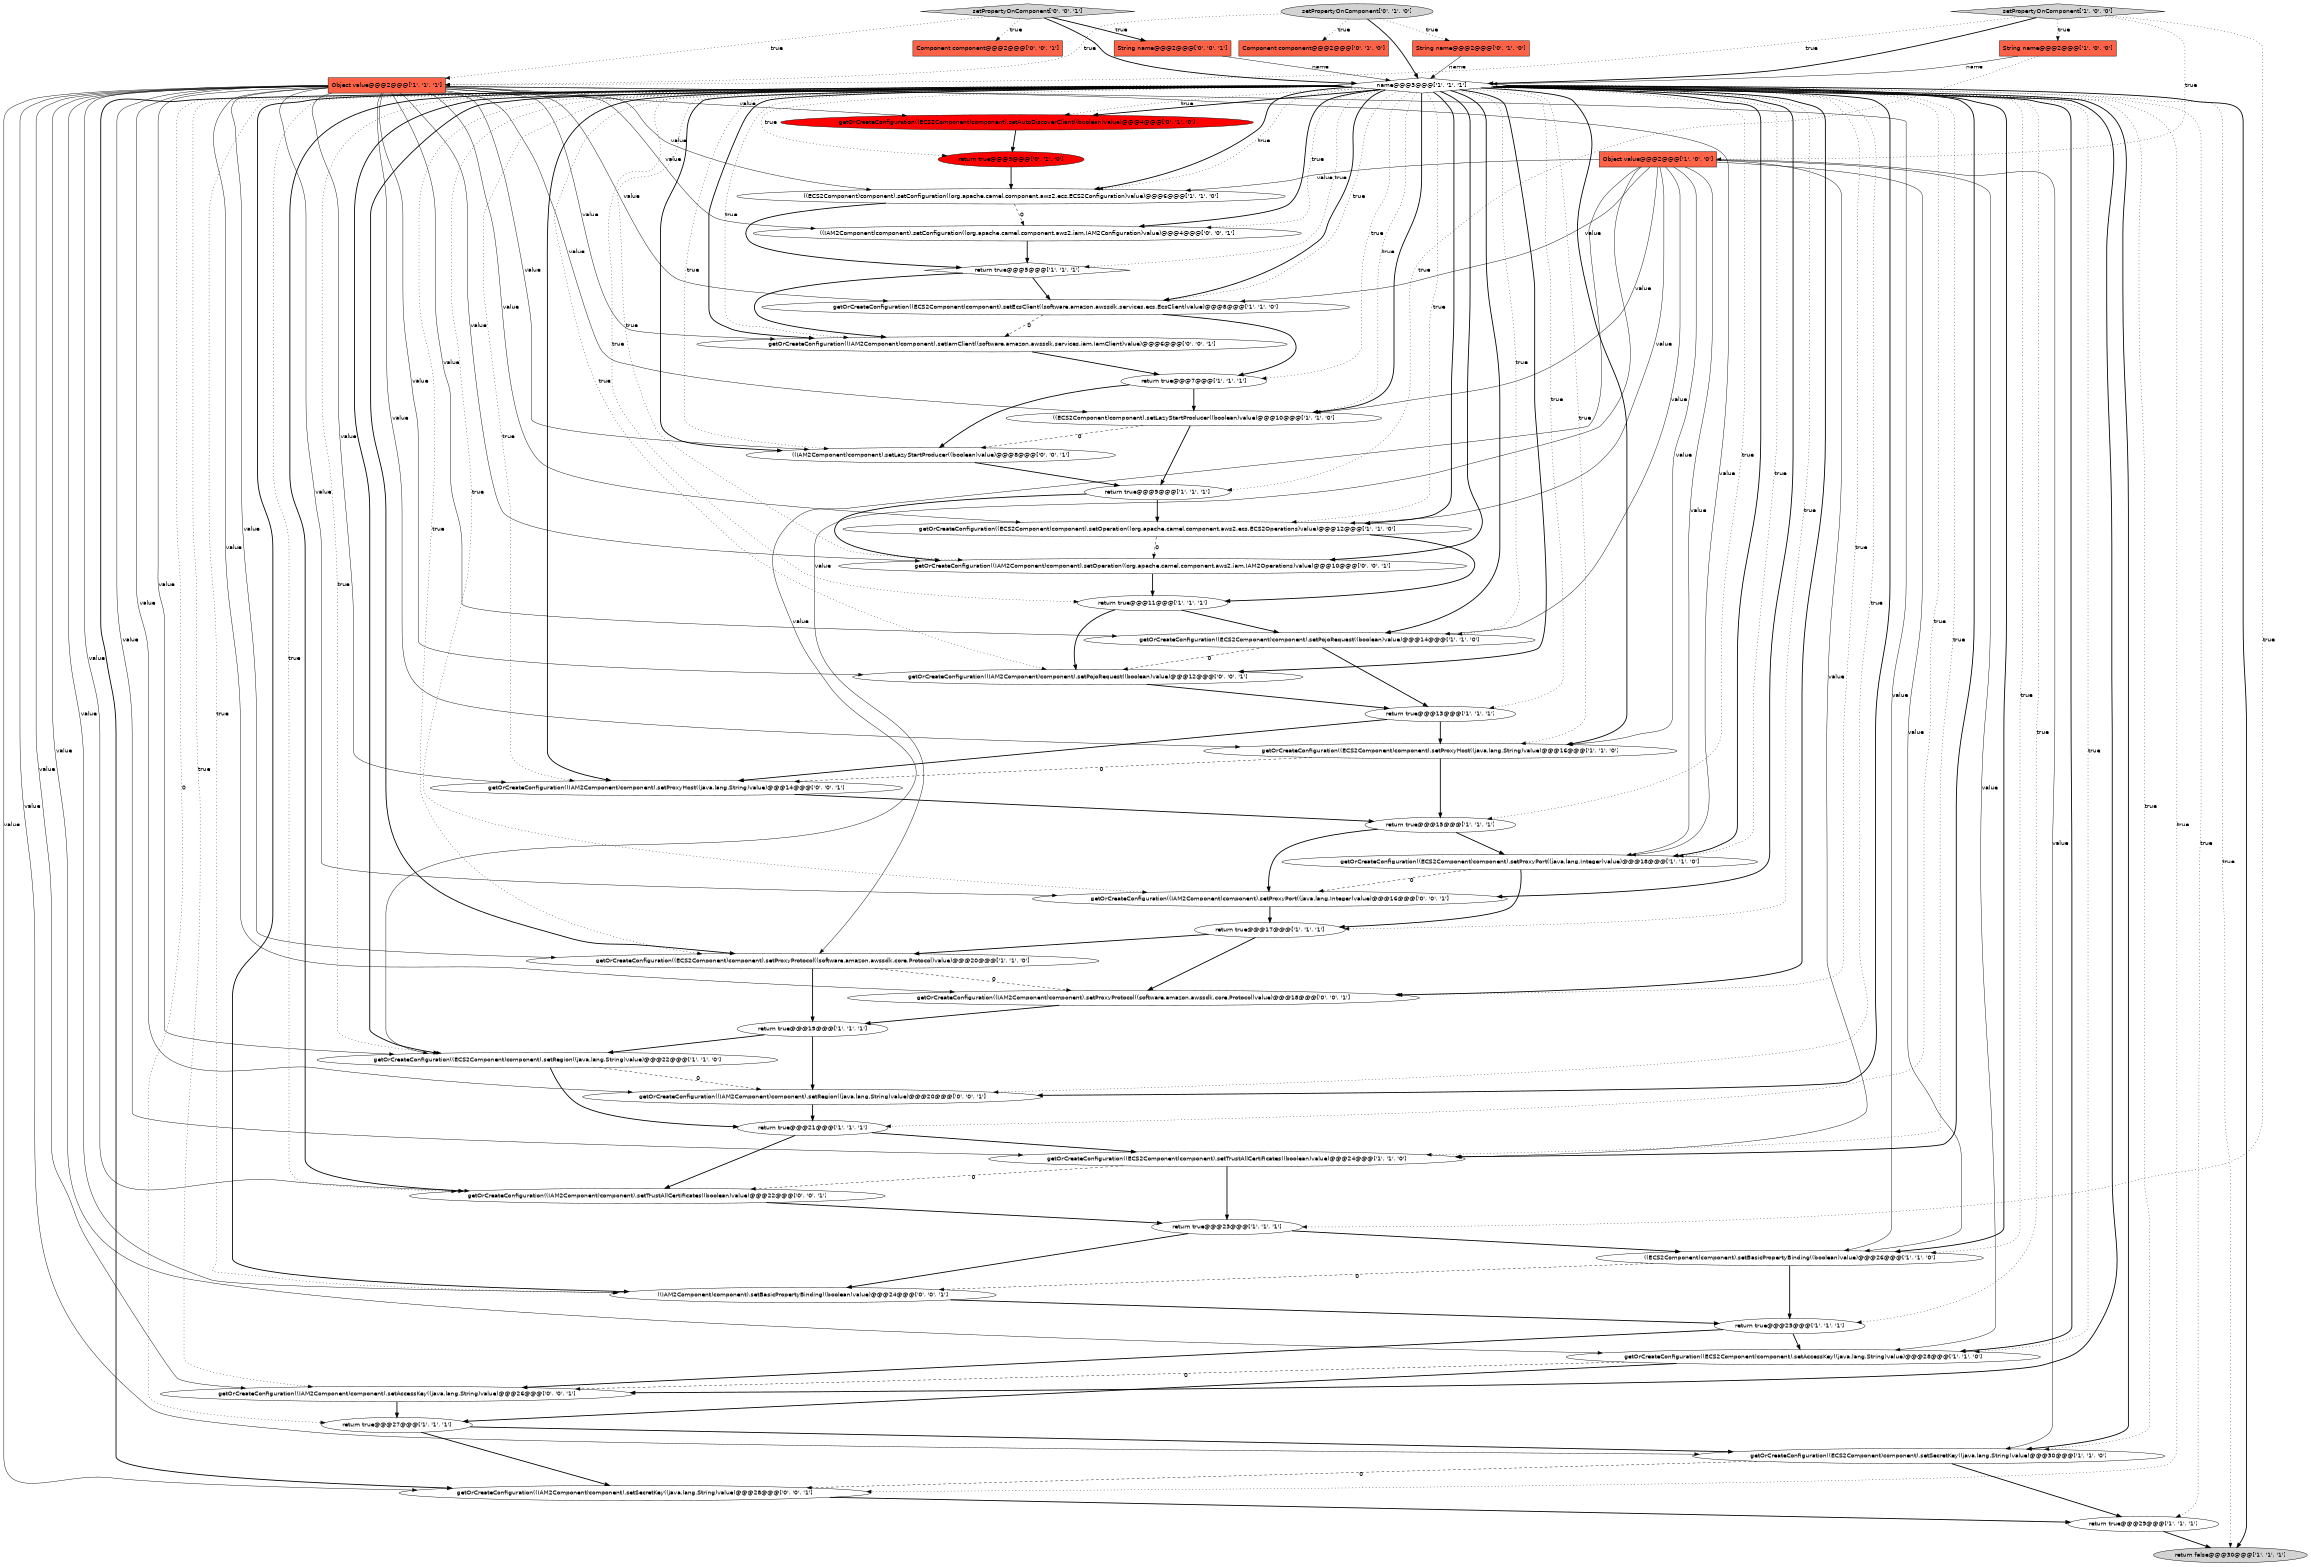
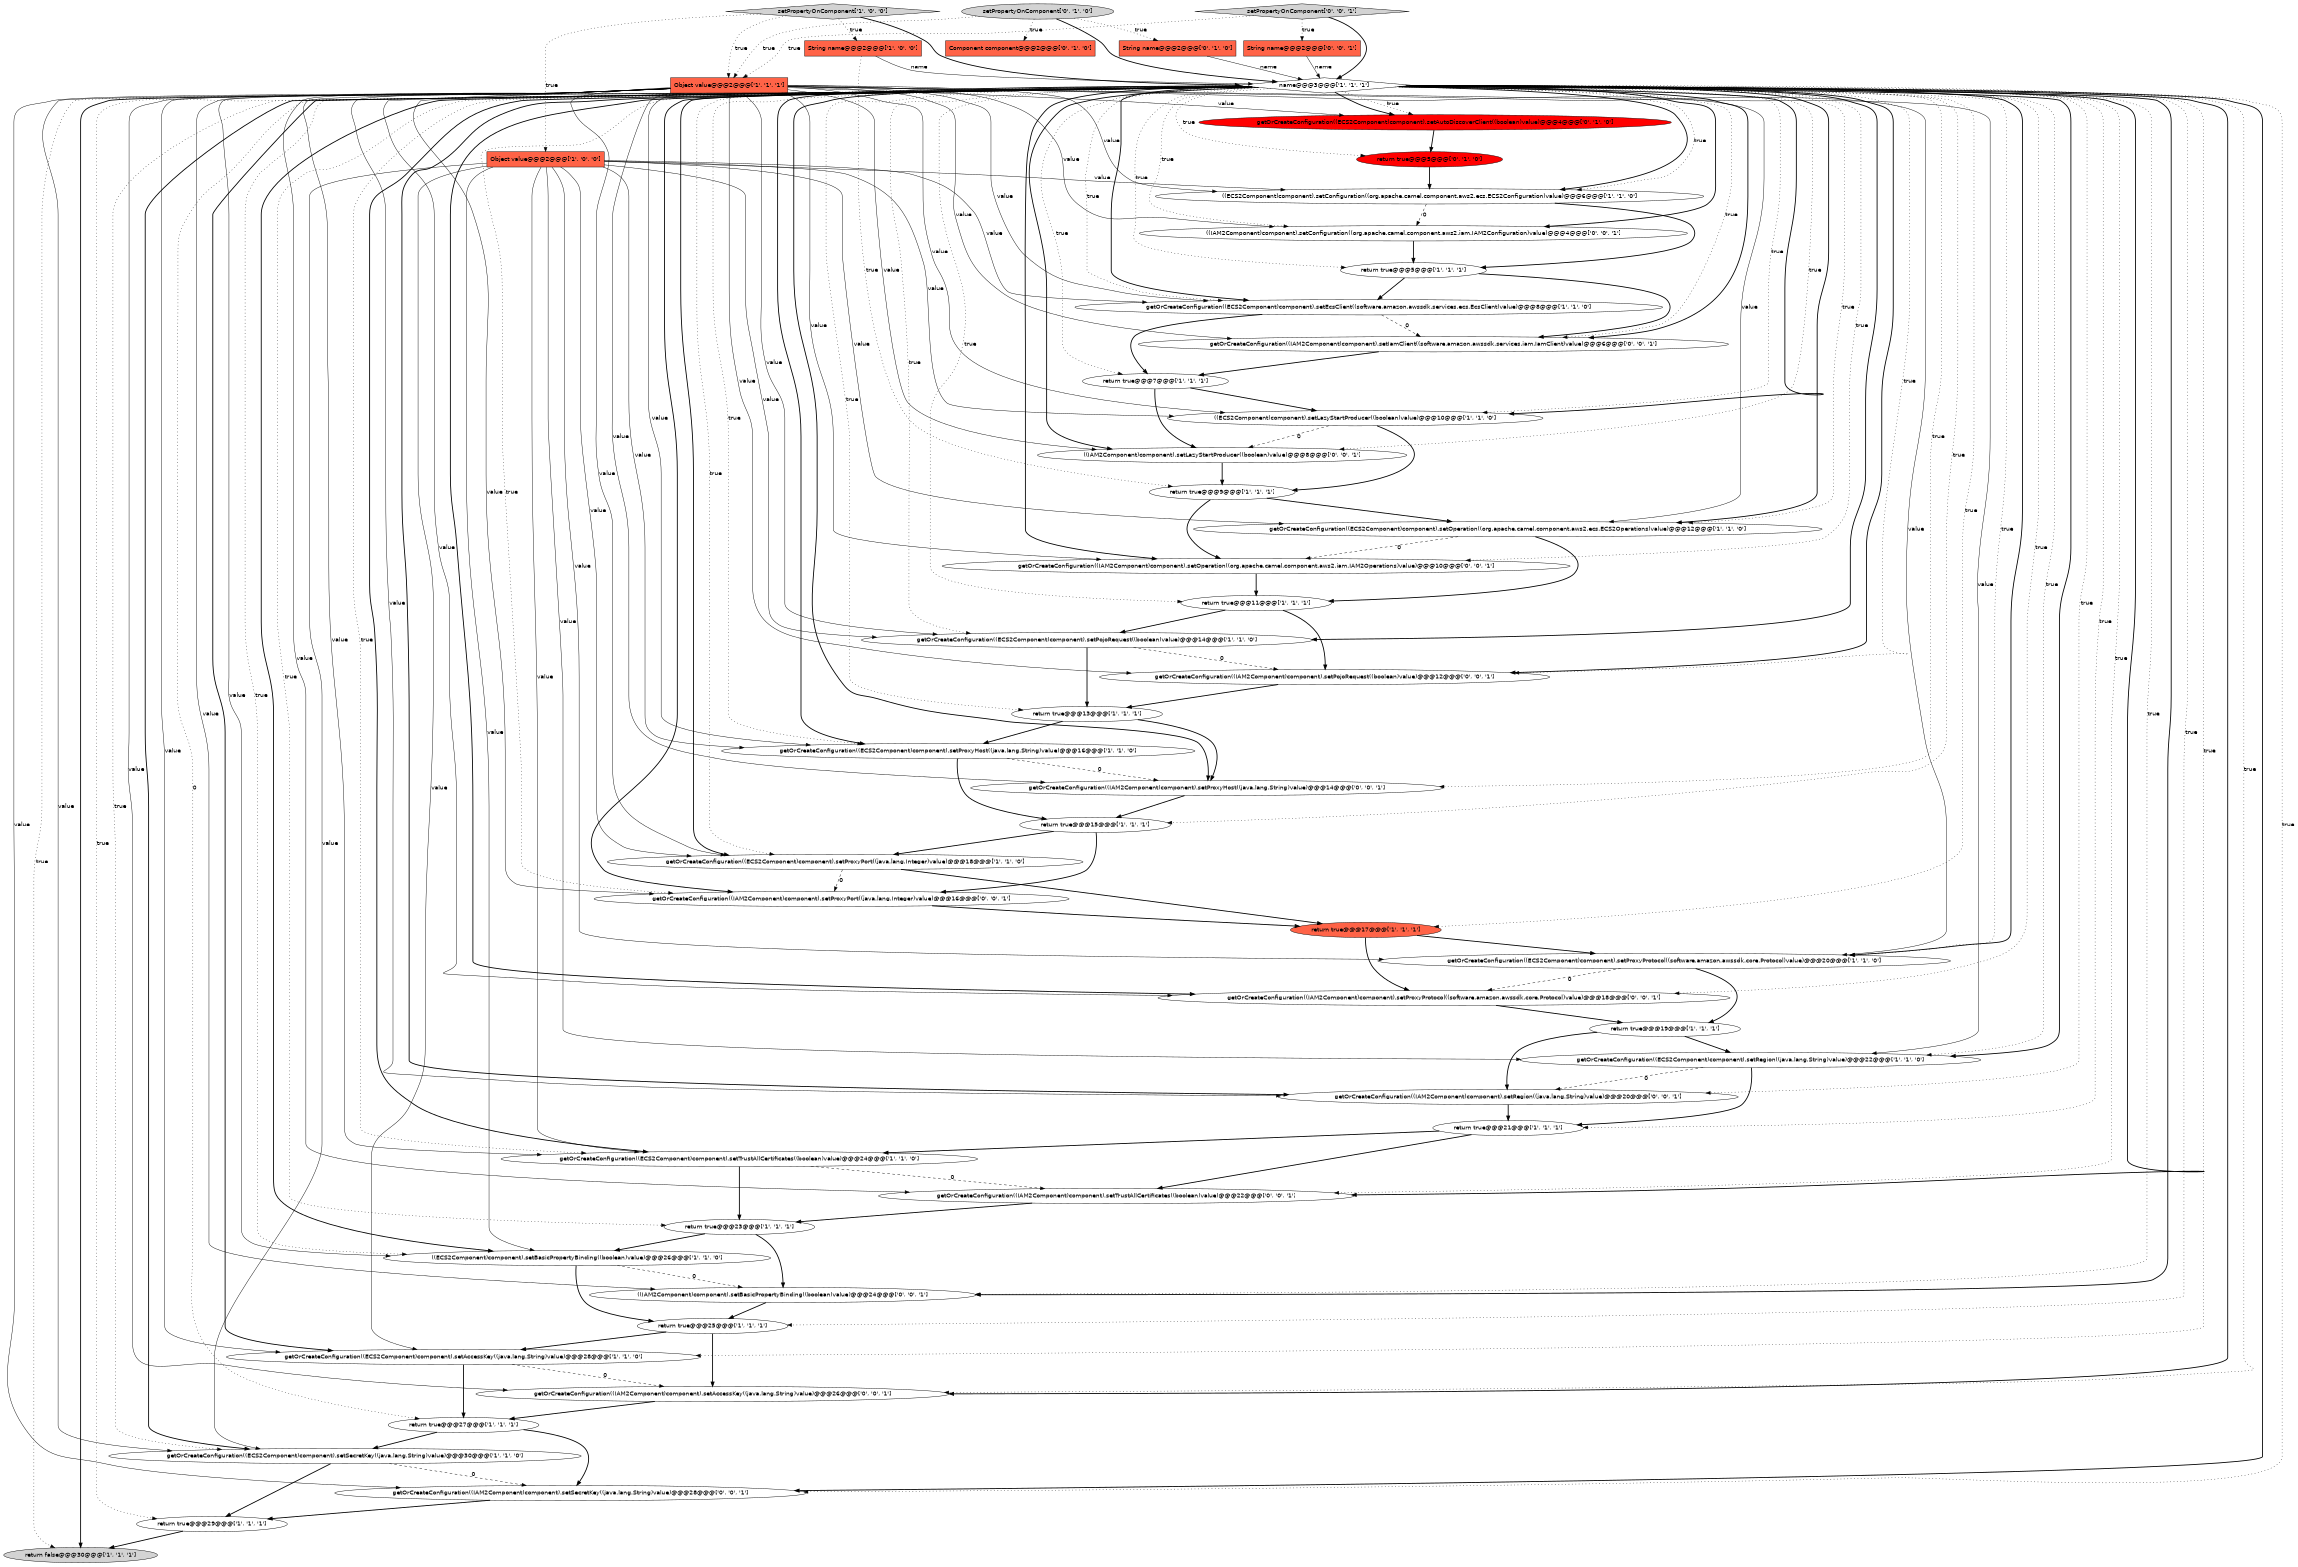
edge "setPropertyOnComponent['0', '0', '1']" -> "String name@@@2@@@['0', '0', '1']": style bold -> dotted
node "Component component@@@2@@@['0', '0', '1']": removed
node "return true@@@5@@@['1', '1', '1']": shape diamond -> ellipse
node "return true@@@17@@@['1', '1', '1']": fillcolor white -> tomato
edge "setPropertyOnComponent['1', '0', '0']" -> "return true@@@23@@@['1', '1', '1']": now "name@@@3@@@['1', '1', '1']" -> "return true@@@23@@@['1', '1', '1']"
